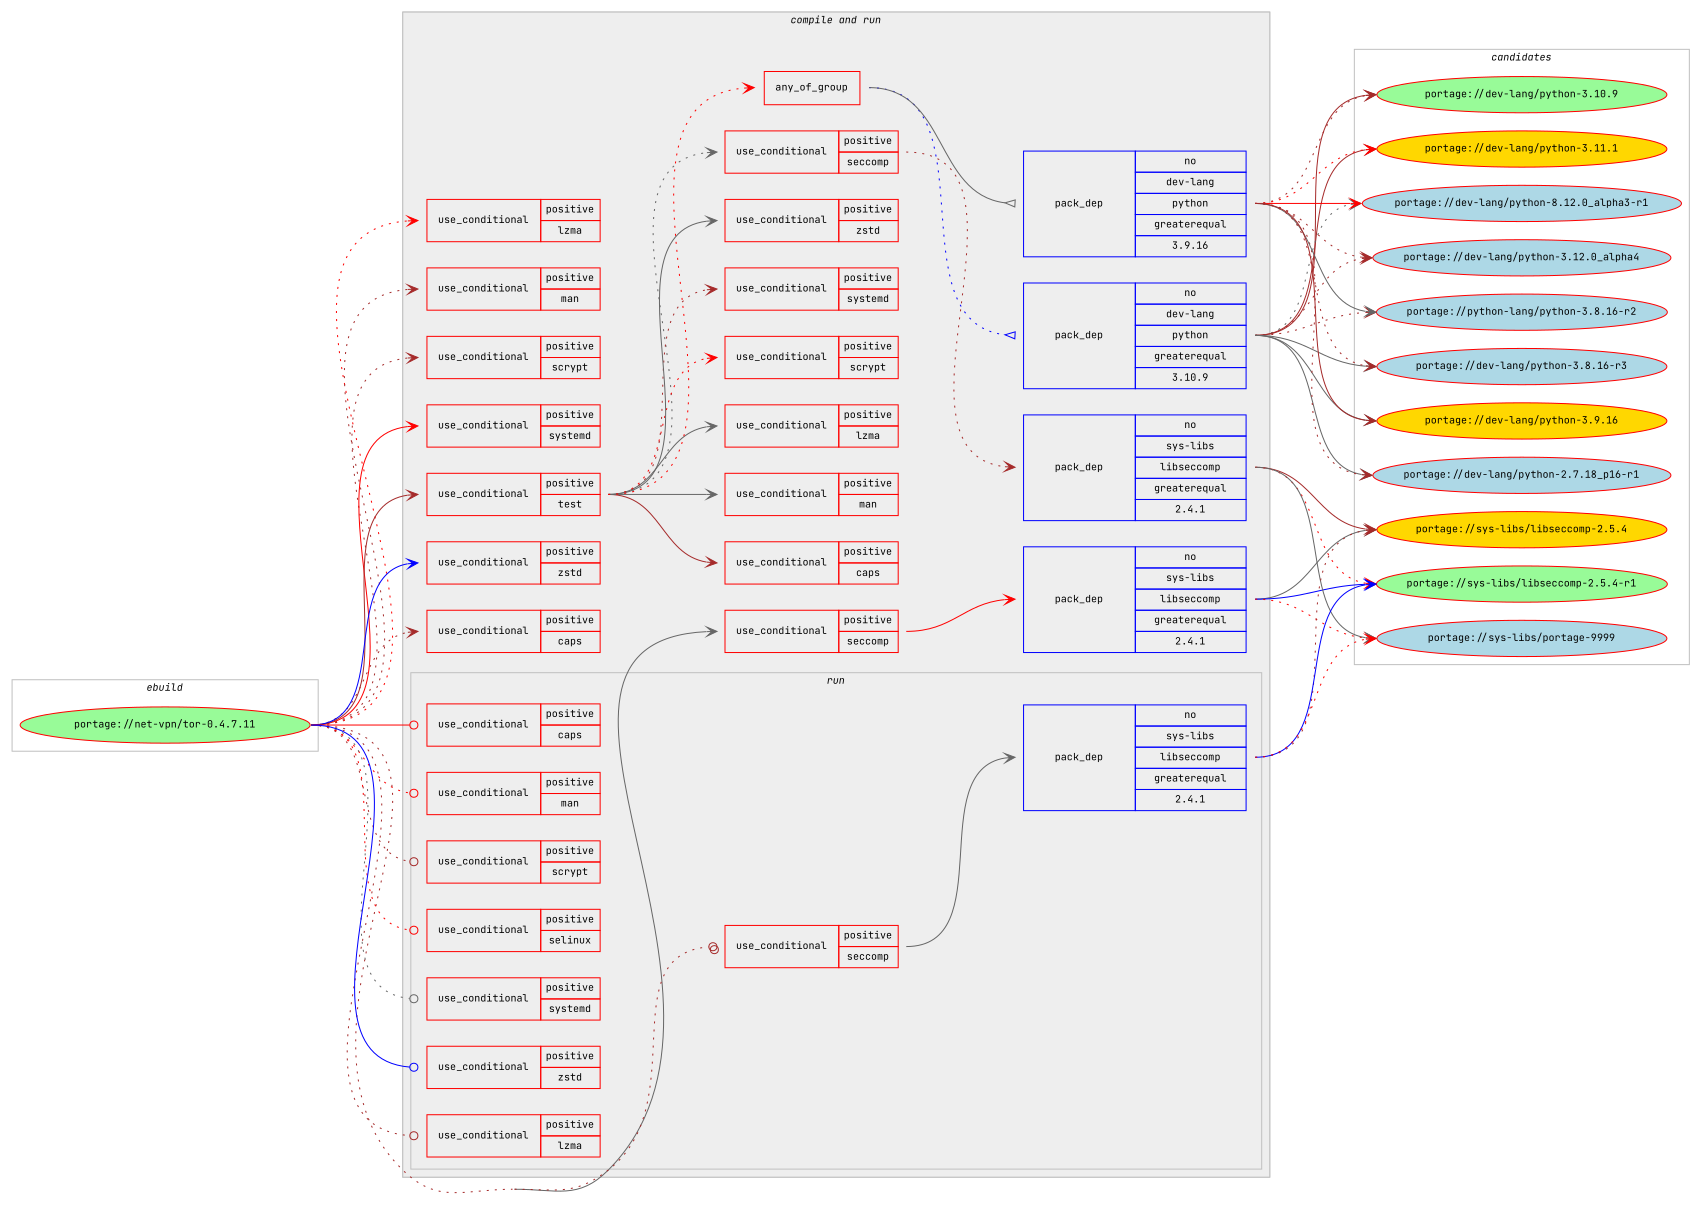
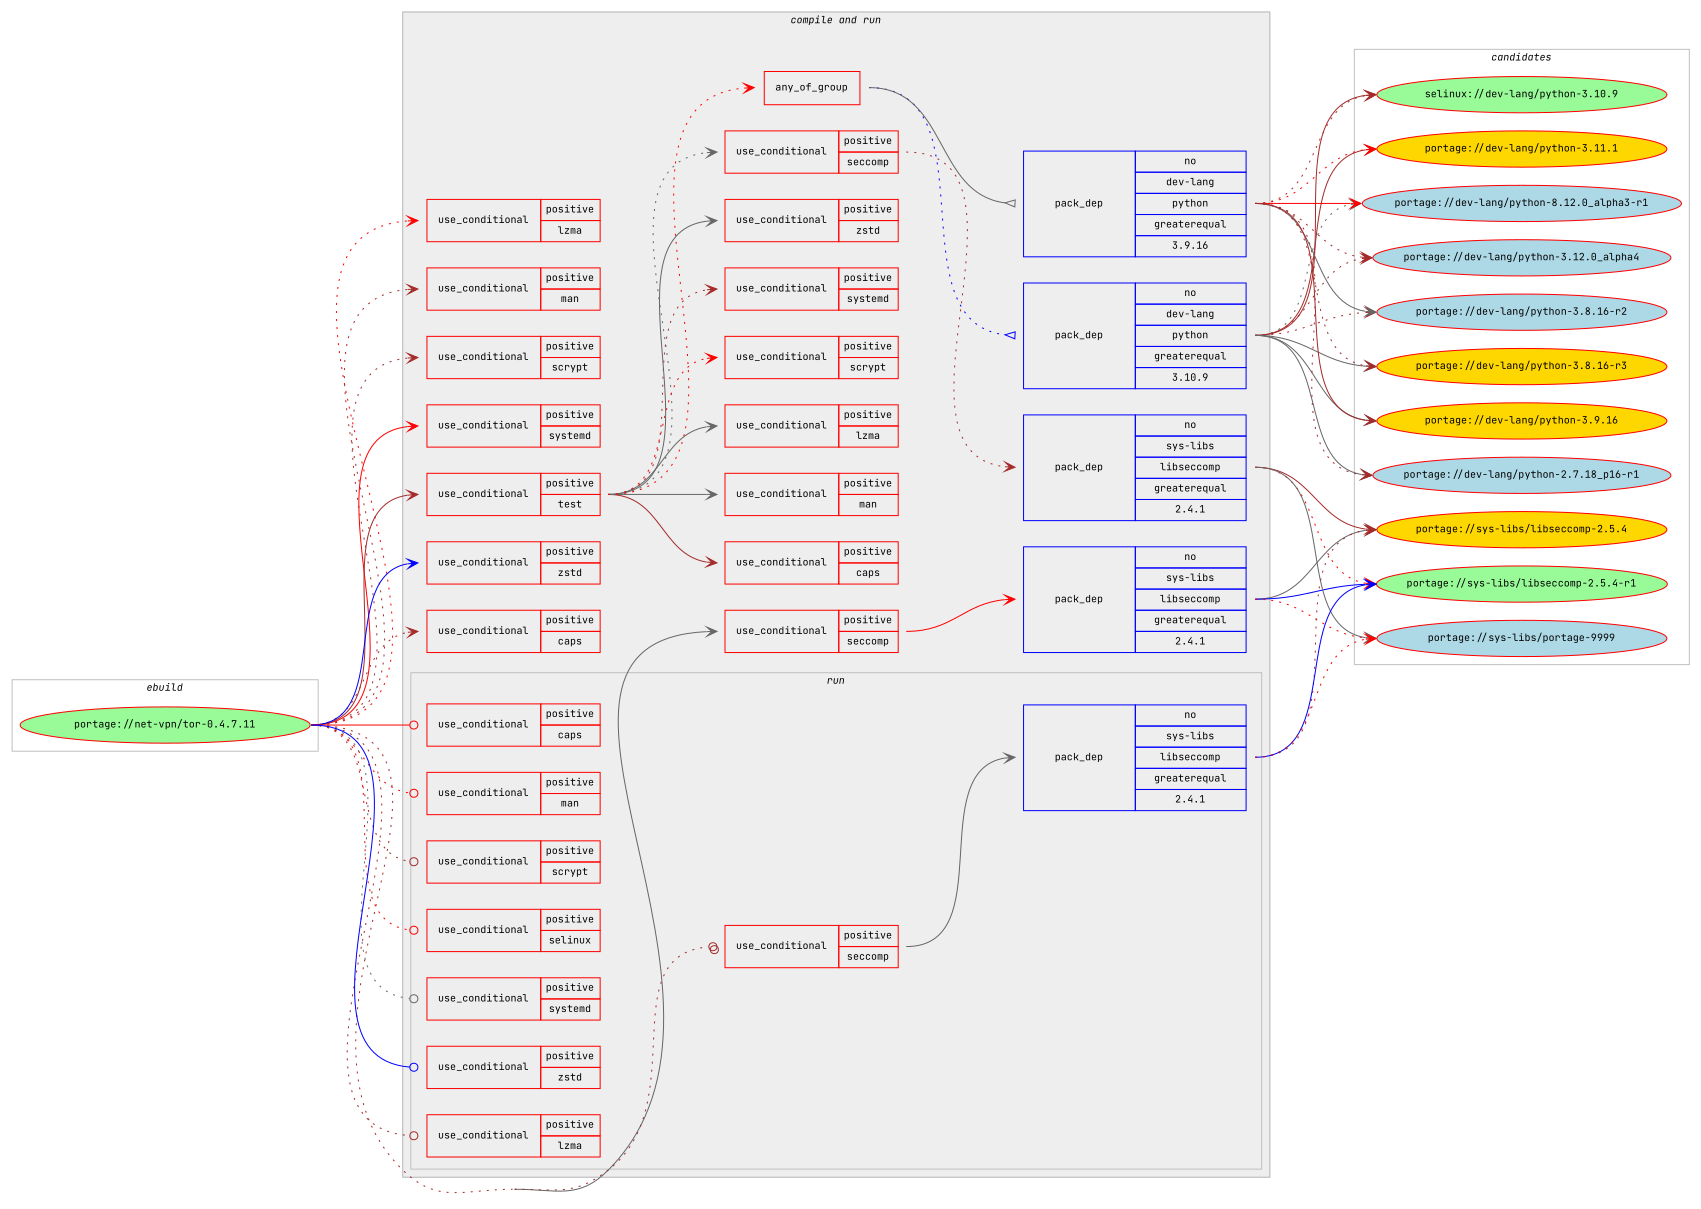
node "portage://dev-lang/python-3.10.9": label "portage://dev-lang/python-3.10.9" -> "selinux://dev-lang/python-3.10.9"
node "portage://python-lang/python-3.8.16-r2": label "portage://python-lang/python-3.8.16-r2" -> "portage://dev-lang/python-3.8.16-r2"
node "portage://dev-lang/python-3.8.16-r3": fillcolor lightblue -> gold
